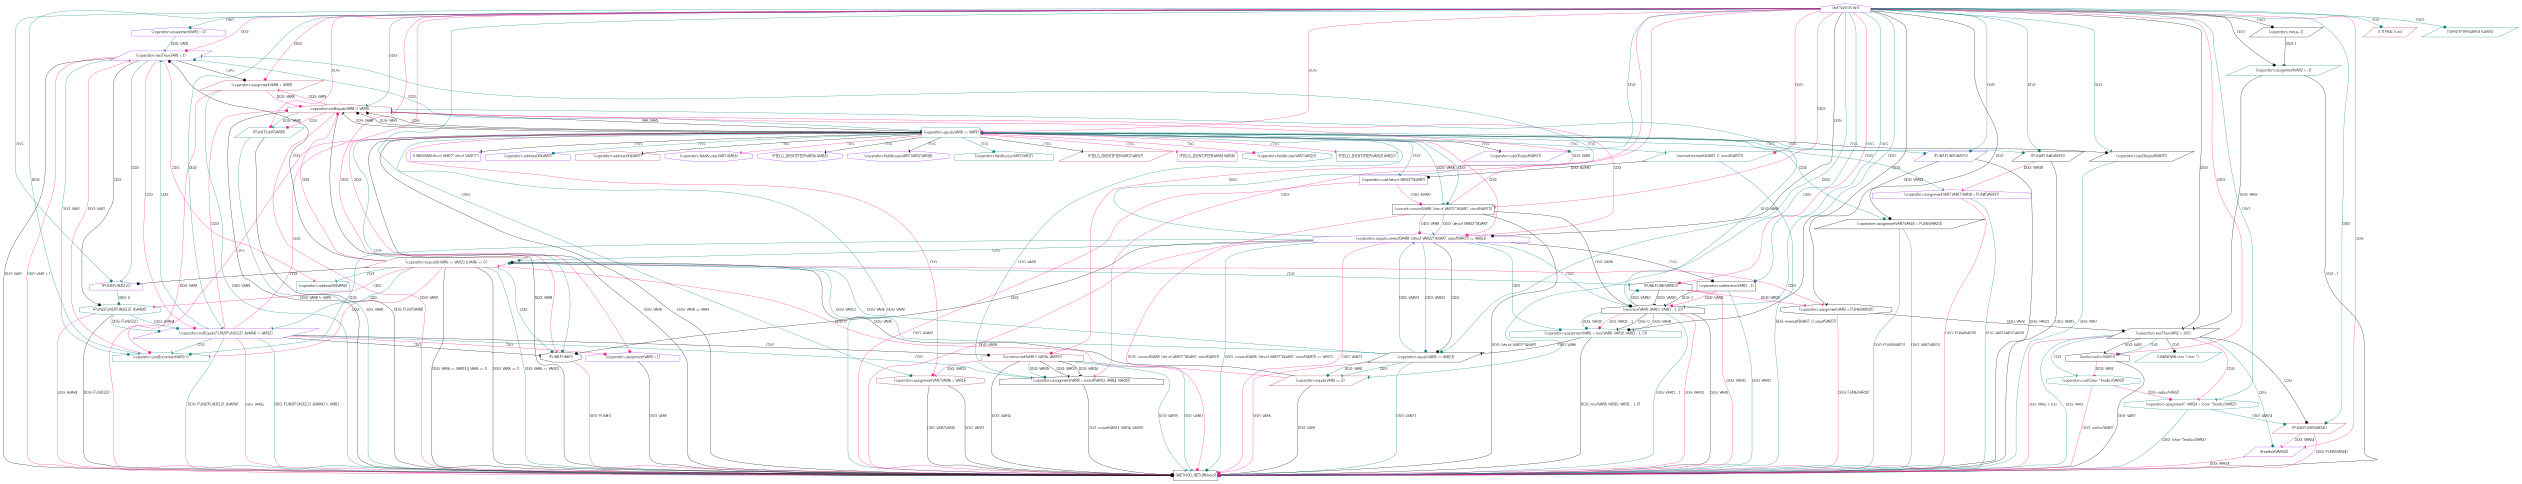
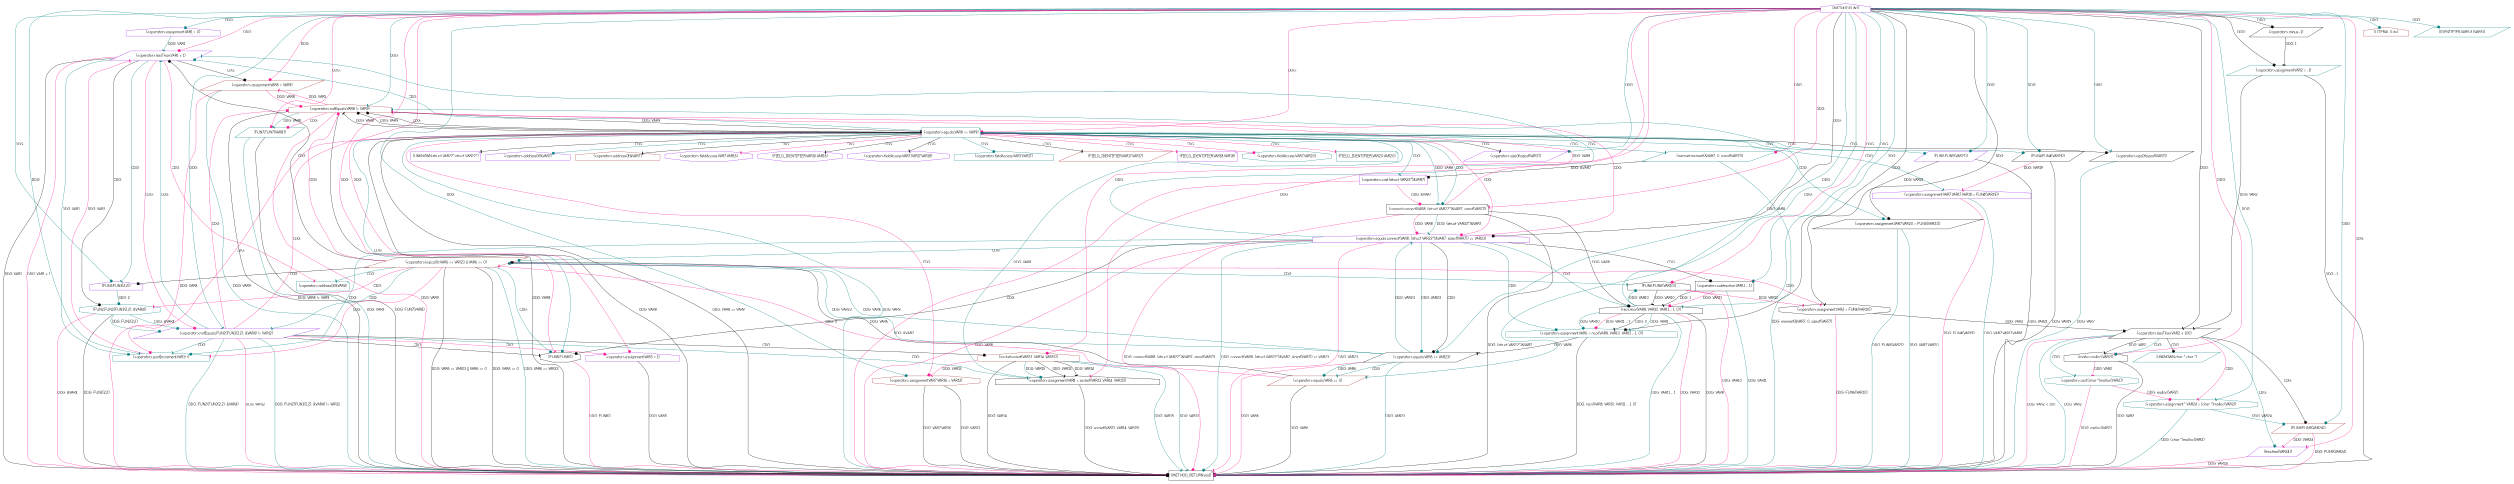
node "(LITERAL,0,do)": shape parallelogram -> house
edge "(<operator>.notEquals,VAR8 != VAR9)" -> "(<operator>.equals,VAR8 == VAR9)": label "VAR: VAR9" -> "DDG: VAR9"
